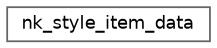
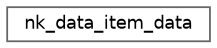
node "nk_style_item_data": label "nk_style_item_data" -> "nk_data_item_data"
